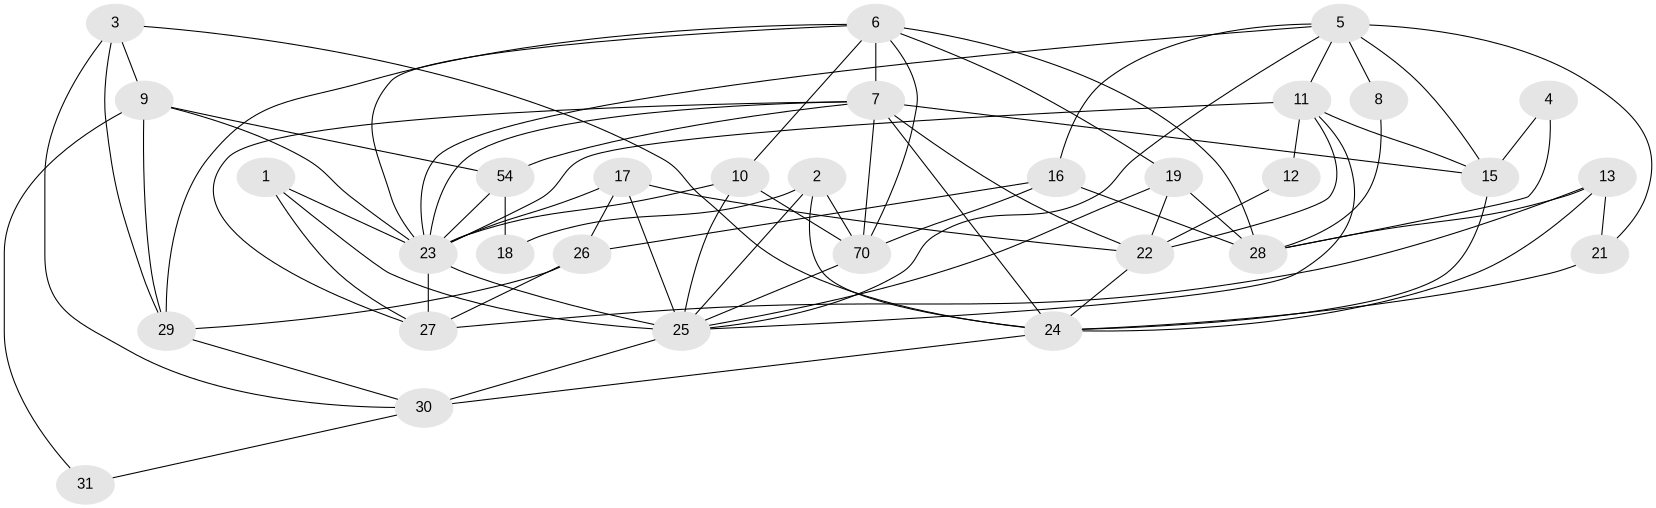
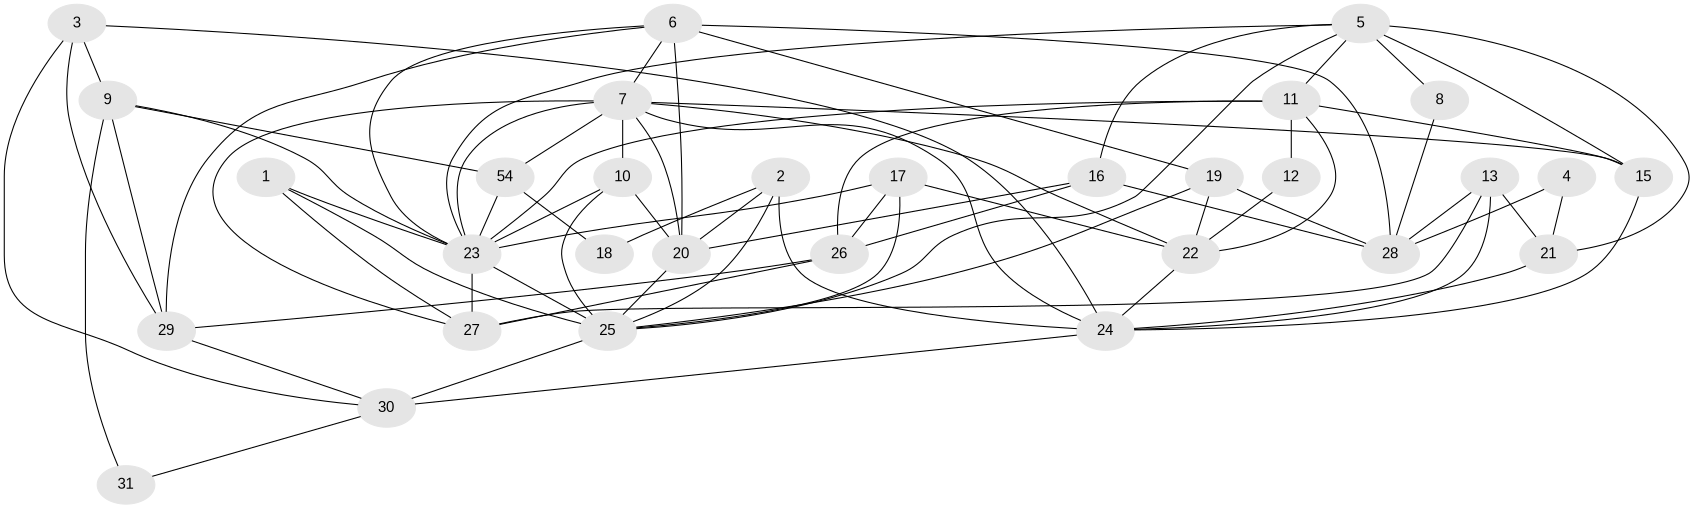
edge "6" -- "10": now "7" -- "10"
edge "4" -- "15": now "4" -- "21"
node "70": label "70" -> "20"
edge "11" -- "25": now "11" -- "26"
